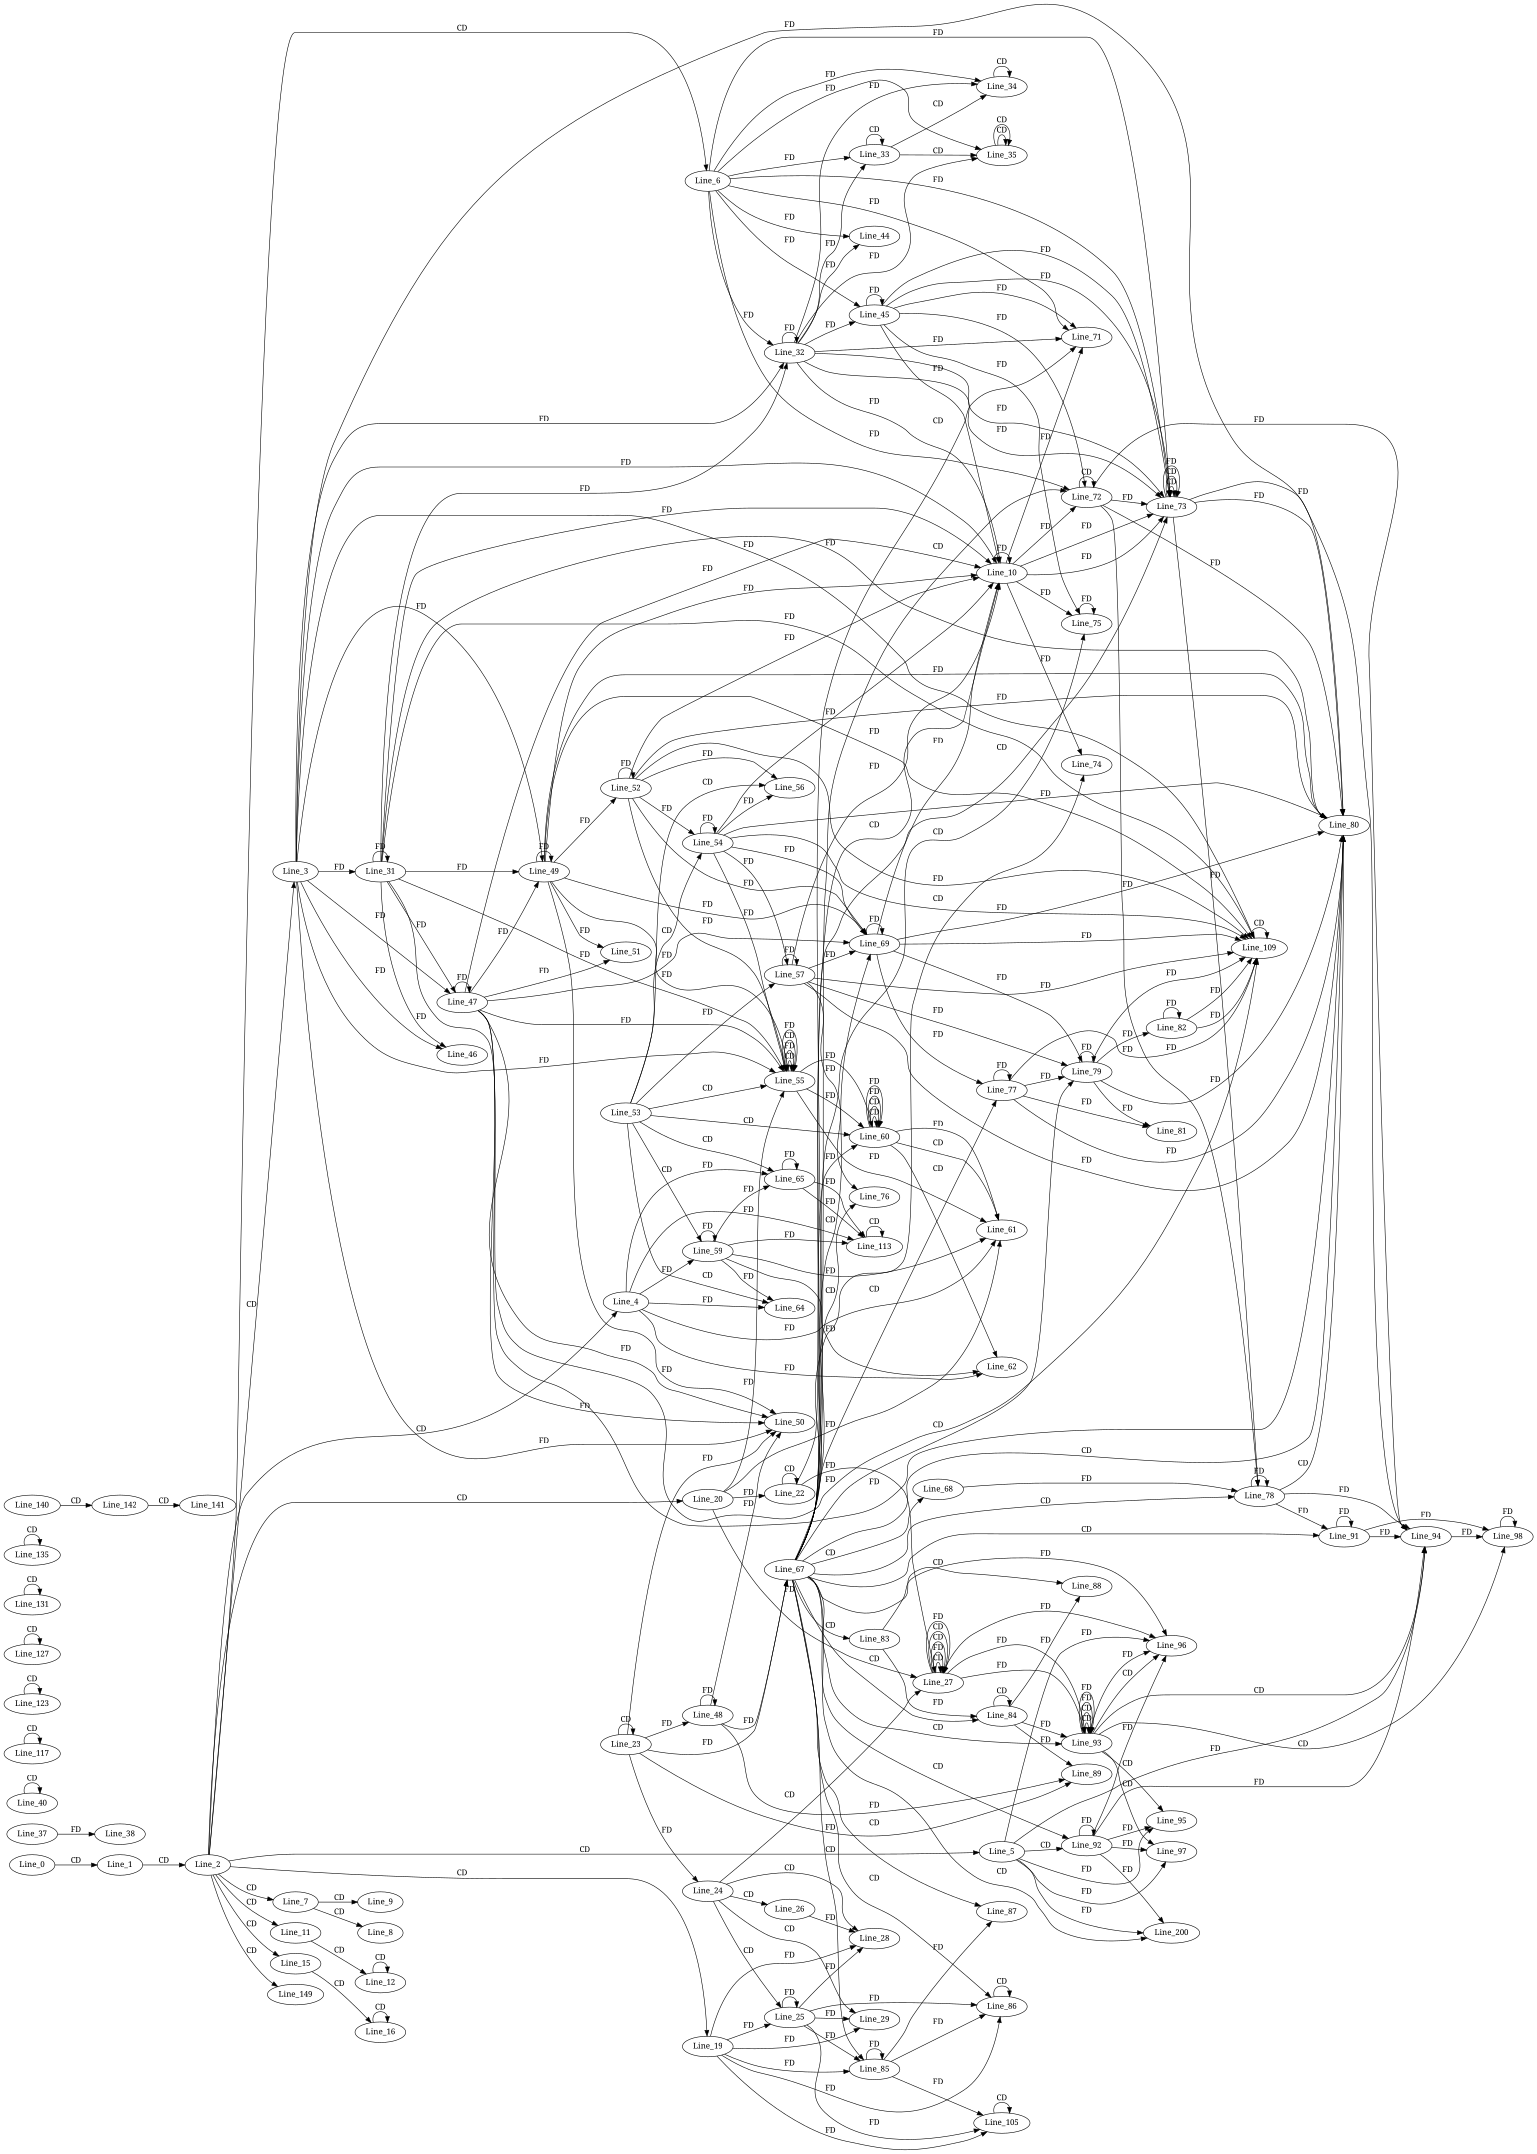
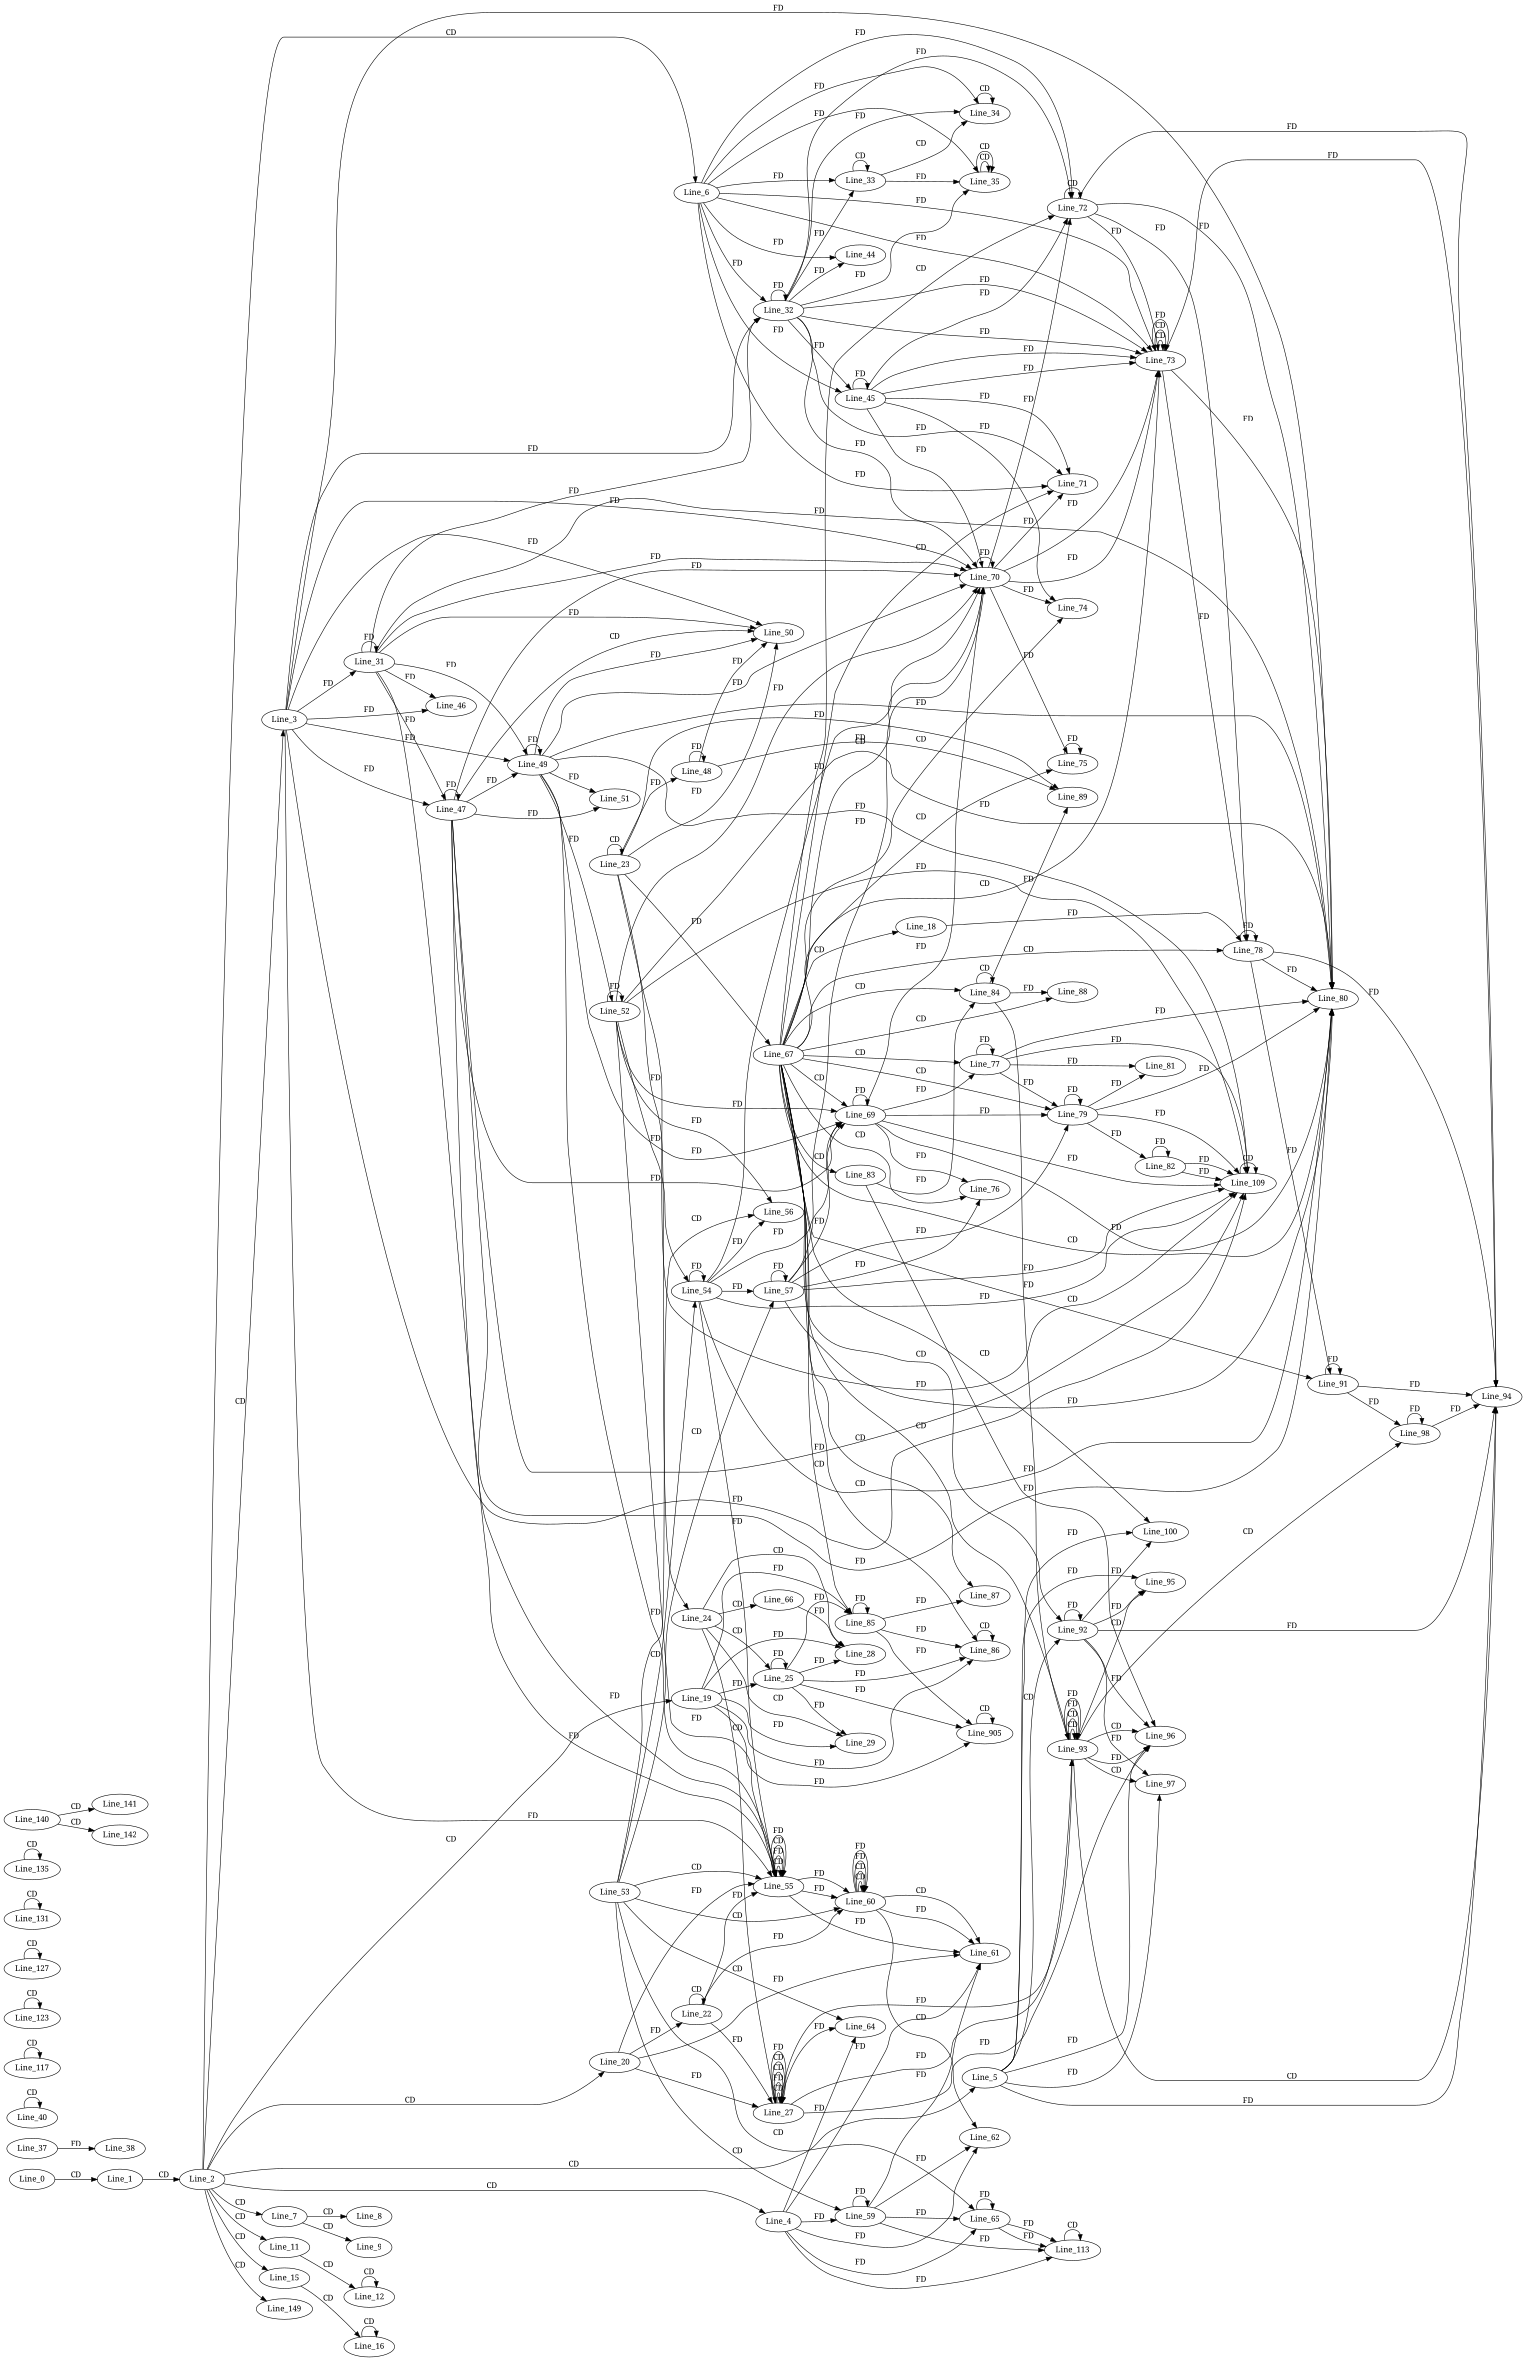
edge "Line_32" -> "Line_72": added, label "FD"
edge "Line_33" -> "Line_35": label "CD" -> "FD"
edge "Line_45" -> "Line_75": now "Line_45" -> "Line_74"
node "Line_10": label "Line_10" -> "Line_70"
edge "Line_31" -> "Line_109": now "Line_23" -> "Line_109"
edge "Line_53" -> "Line_57": label "FD" -> "CD"
edge "Line_69" -> "Line_76": added, label "FD"
edge "Line_59" -> "Line_64": now "Line_27" -> "Line_64"
edge "Line_47" -> "Line_50": label "FD" -> "CD"
edge "Line_78" -> "Line_80": label "CD" -> "FD"
node "Line_68": label "Line_68" -> "Line_18"
edge "Line_142" -> "Line_141": now "Line_140" -> "Line_141"
edge "Line_94" -> "Line_98": reversed
edge "Line_48" -> "Line_67": removed, label "FD"
node "Line_26": label "Line_26" -> "Line_66"
node "Line_200": label "Line_200" -> "Line_100"
edge "Line_22" -> "Line_55": added, label "FD"
node "Line_105": label "Line_105" -> "Line_905"
